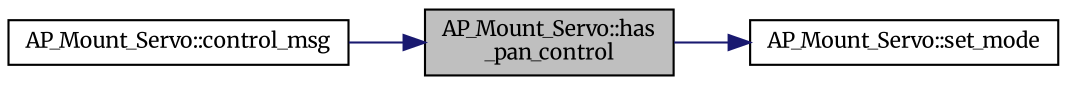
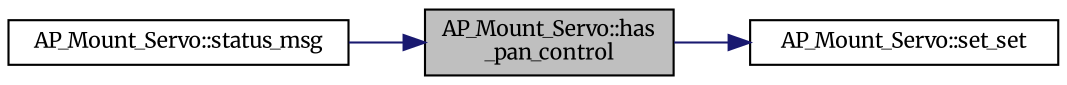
node "AP_Mount_Servo::control_msg": label "AP_Mount_Servo::control_msg" -> "AP_Mount_Servo::status_msg"
node "AP_Mount_Servo::set_mode": label "AP_Mount_Servo::set_mode" -> "AP_Mount_Servo::set_set"
